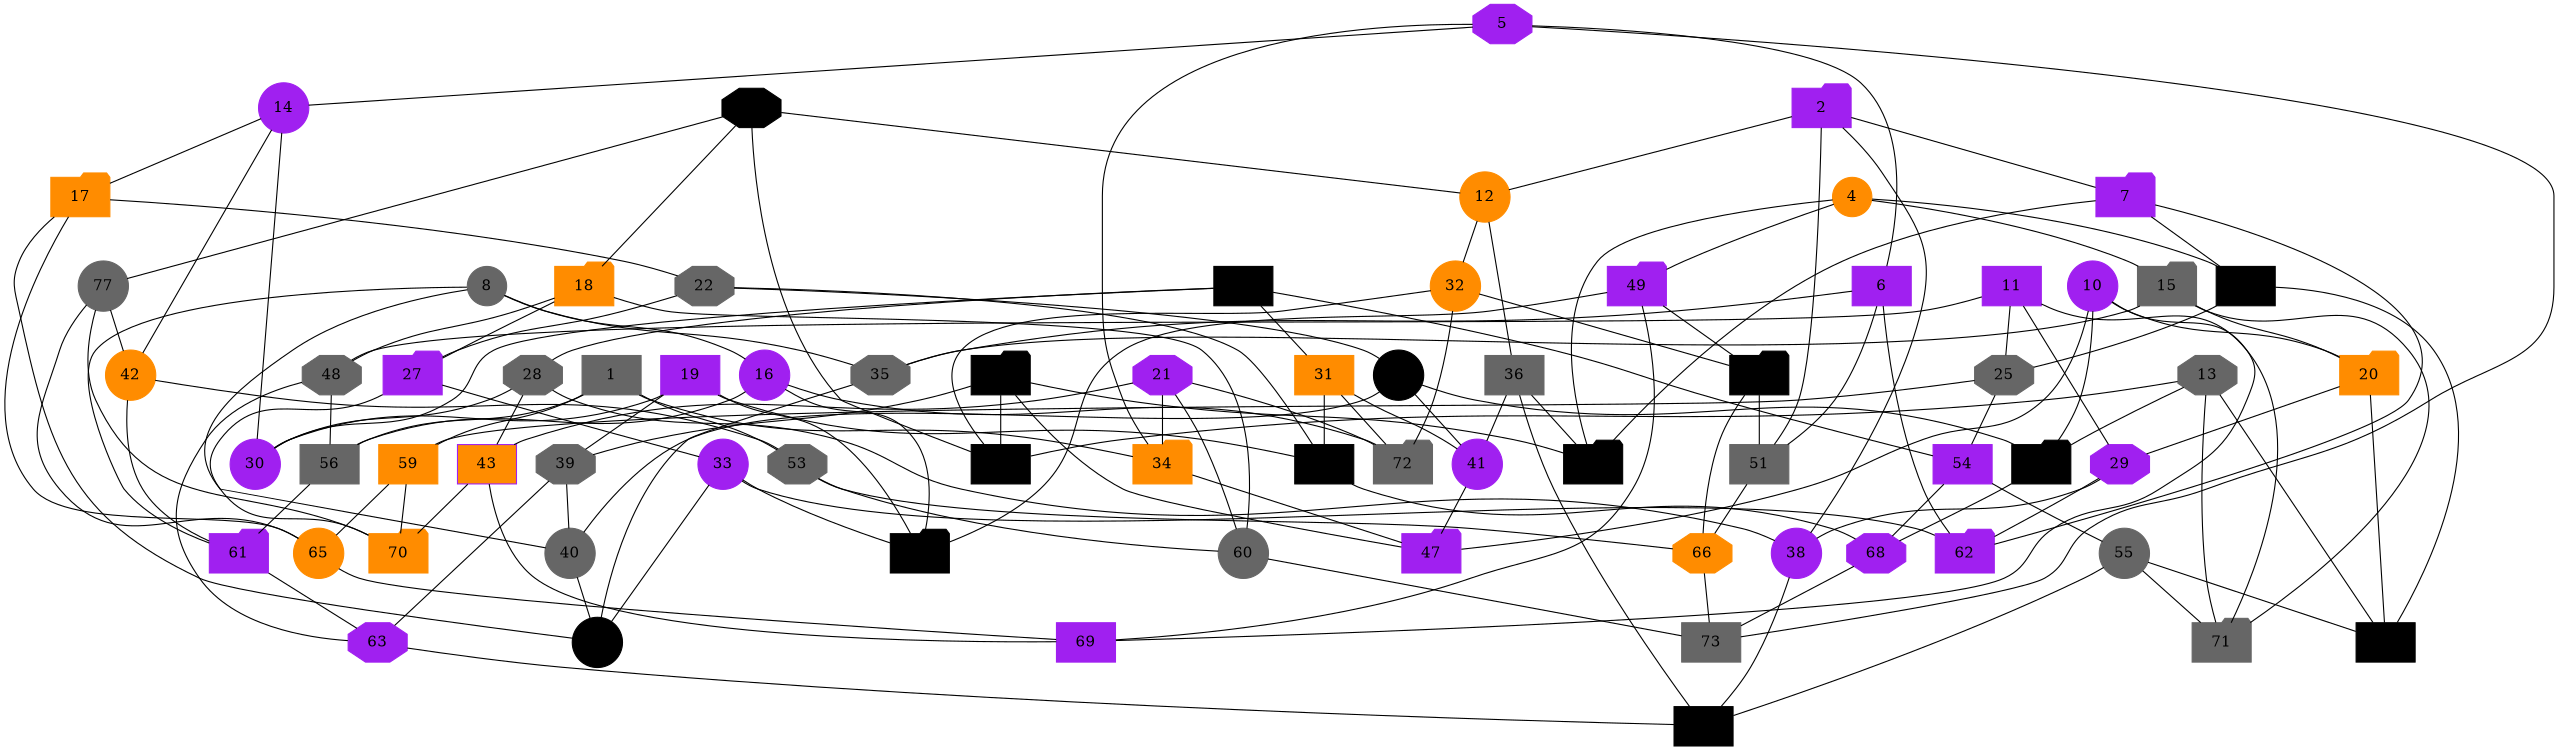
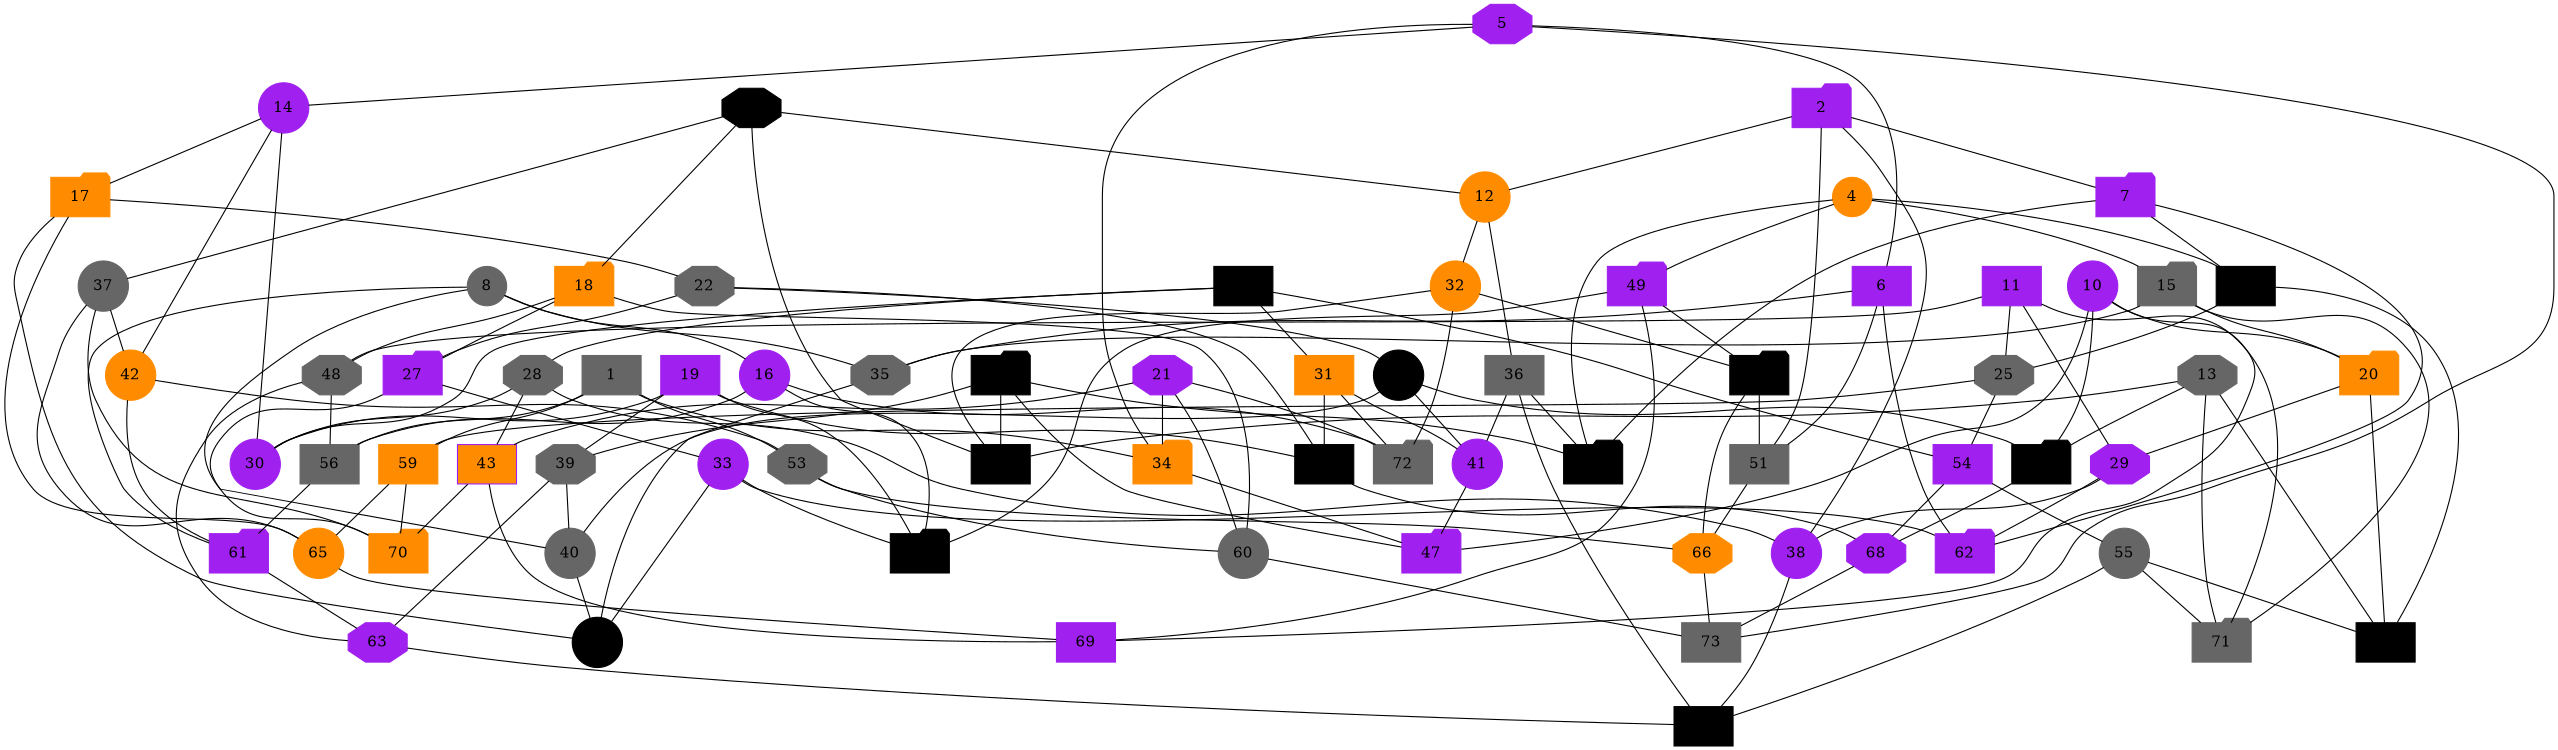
node "77": label "77" -> "37"
